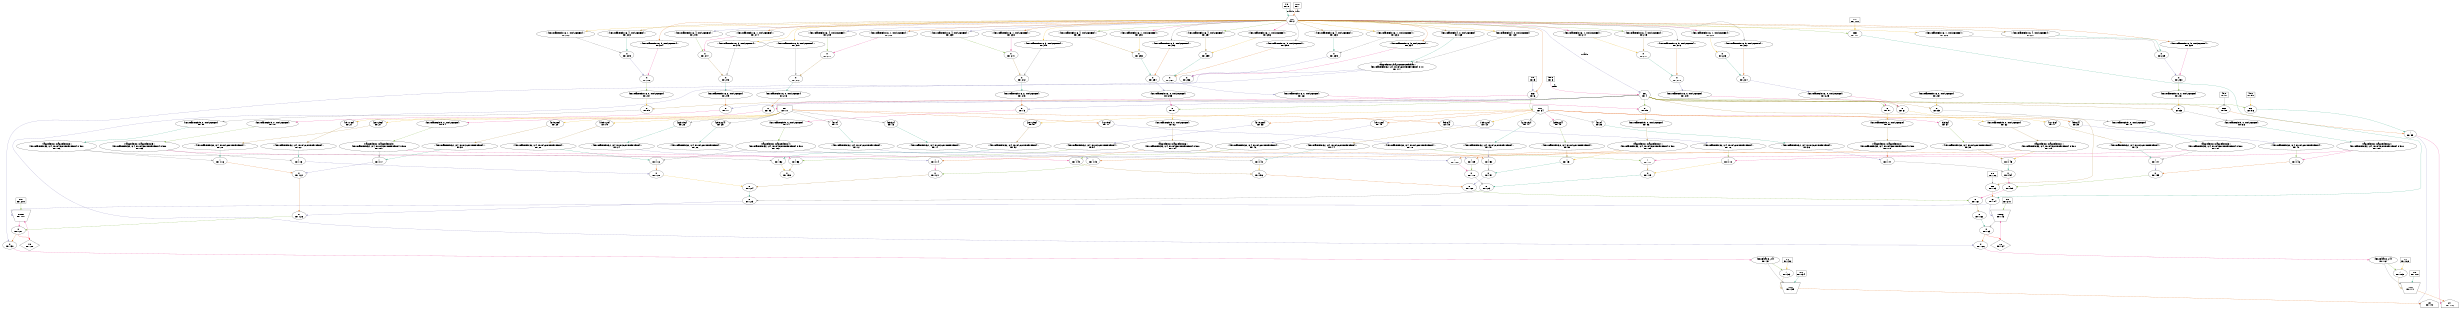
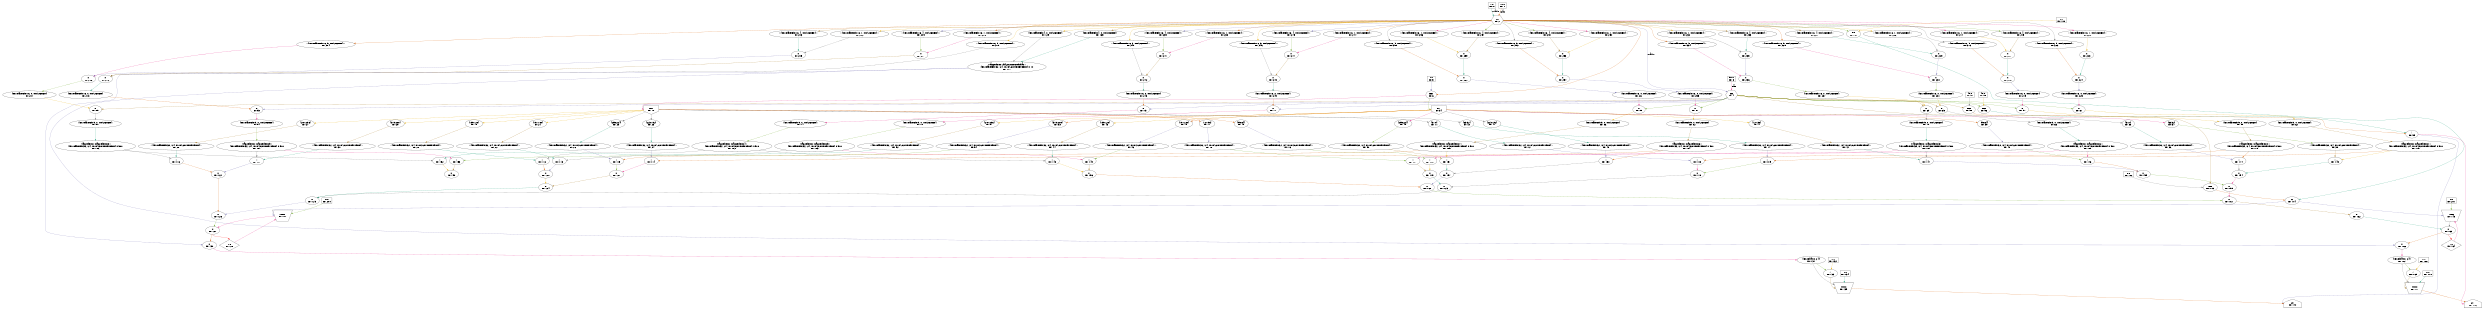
edge "+ ID: 236" -> "{HWOffsetFix:16, 0, UNSIGNED} ID: 237": added
